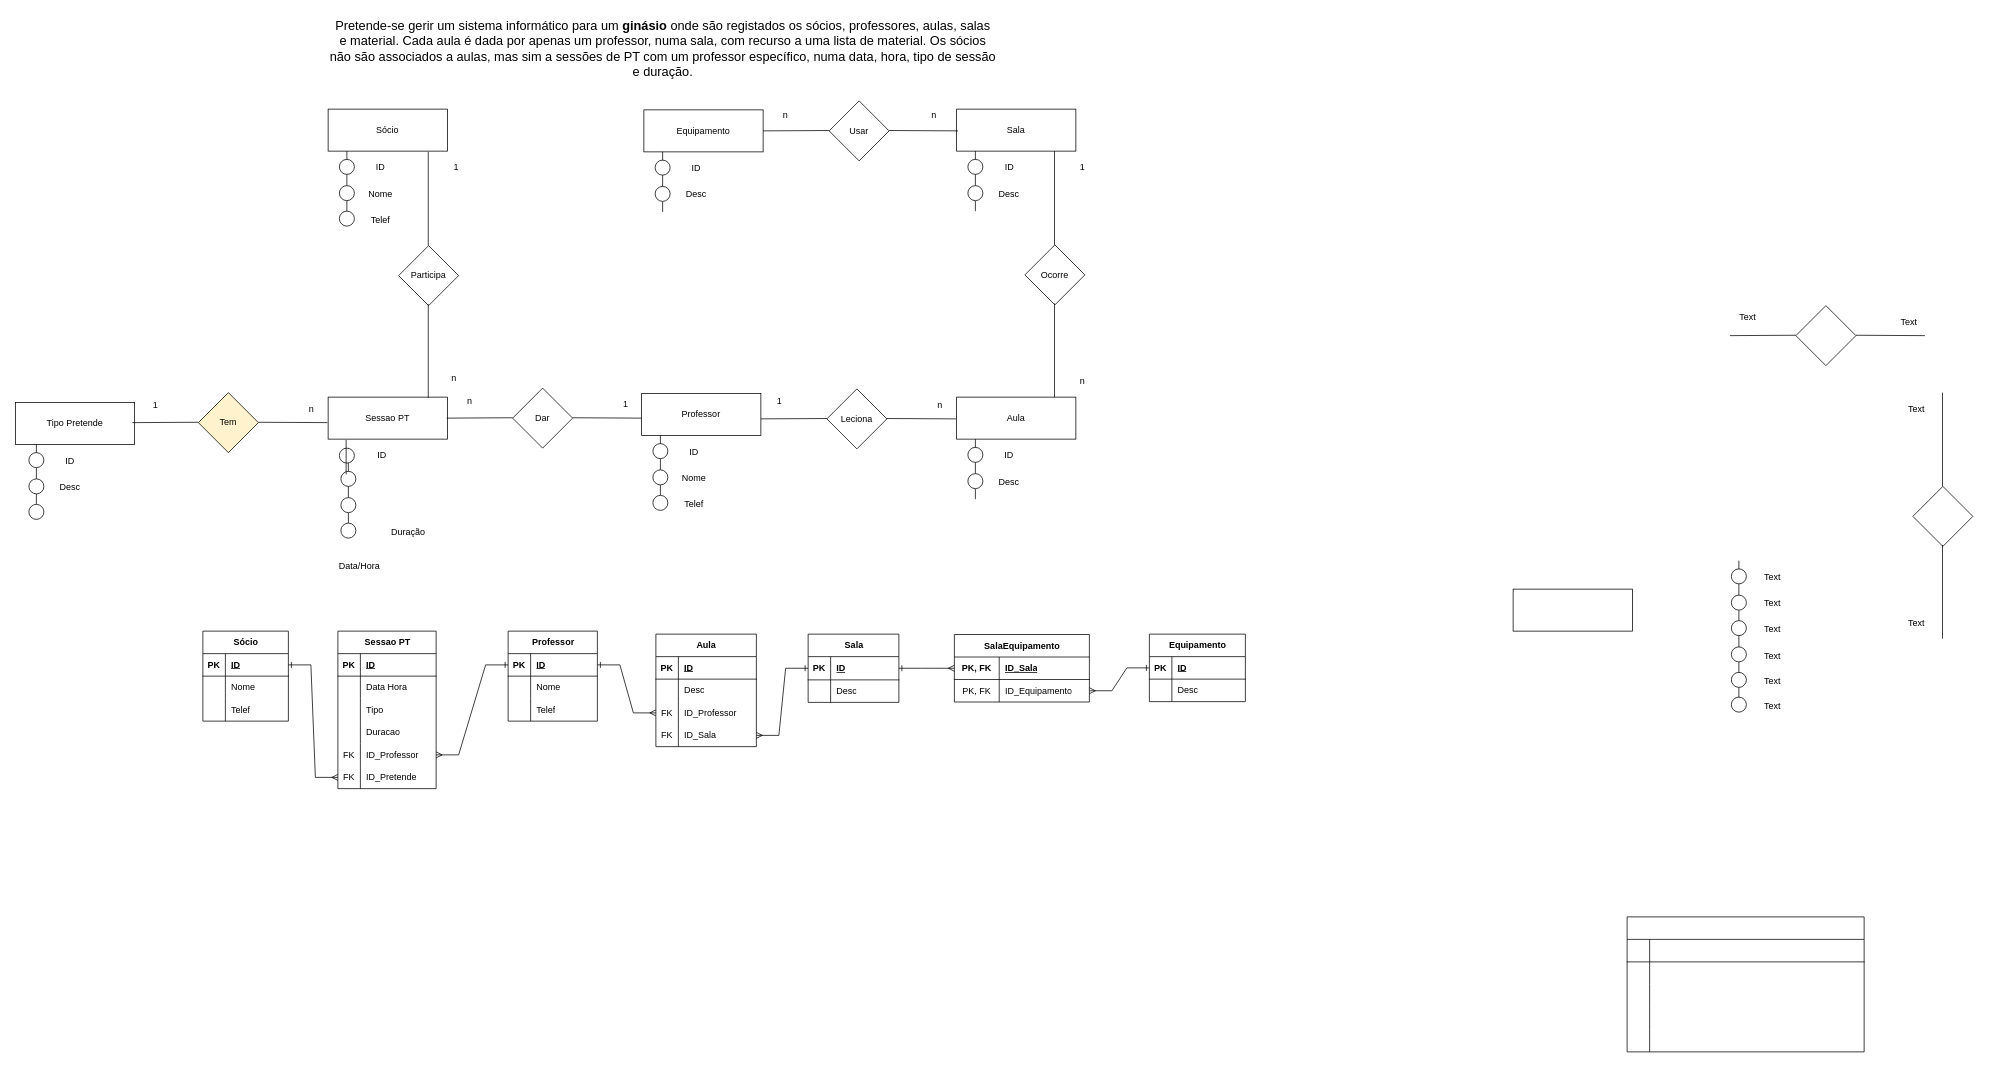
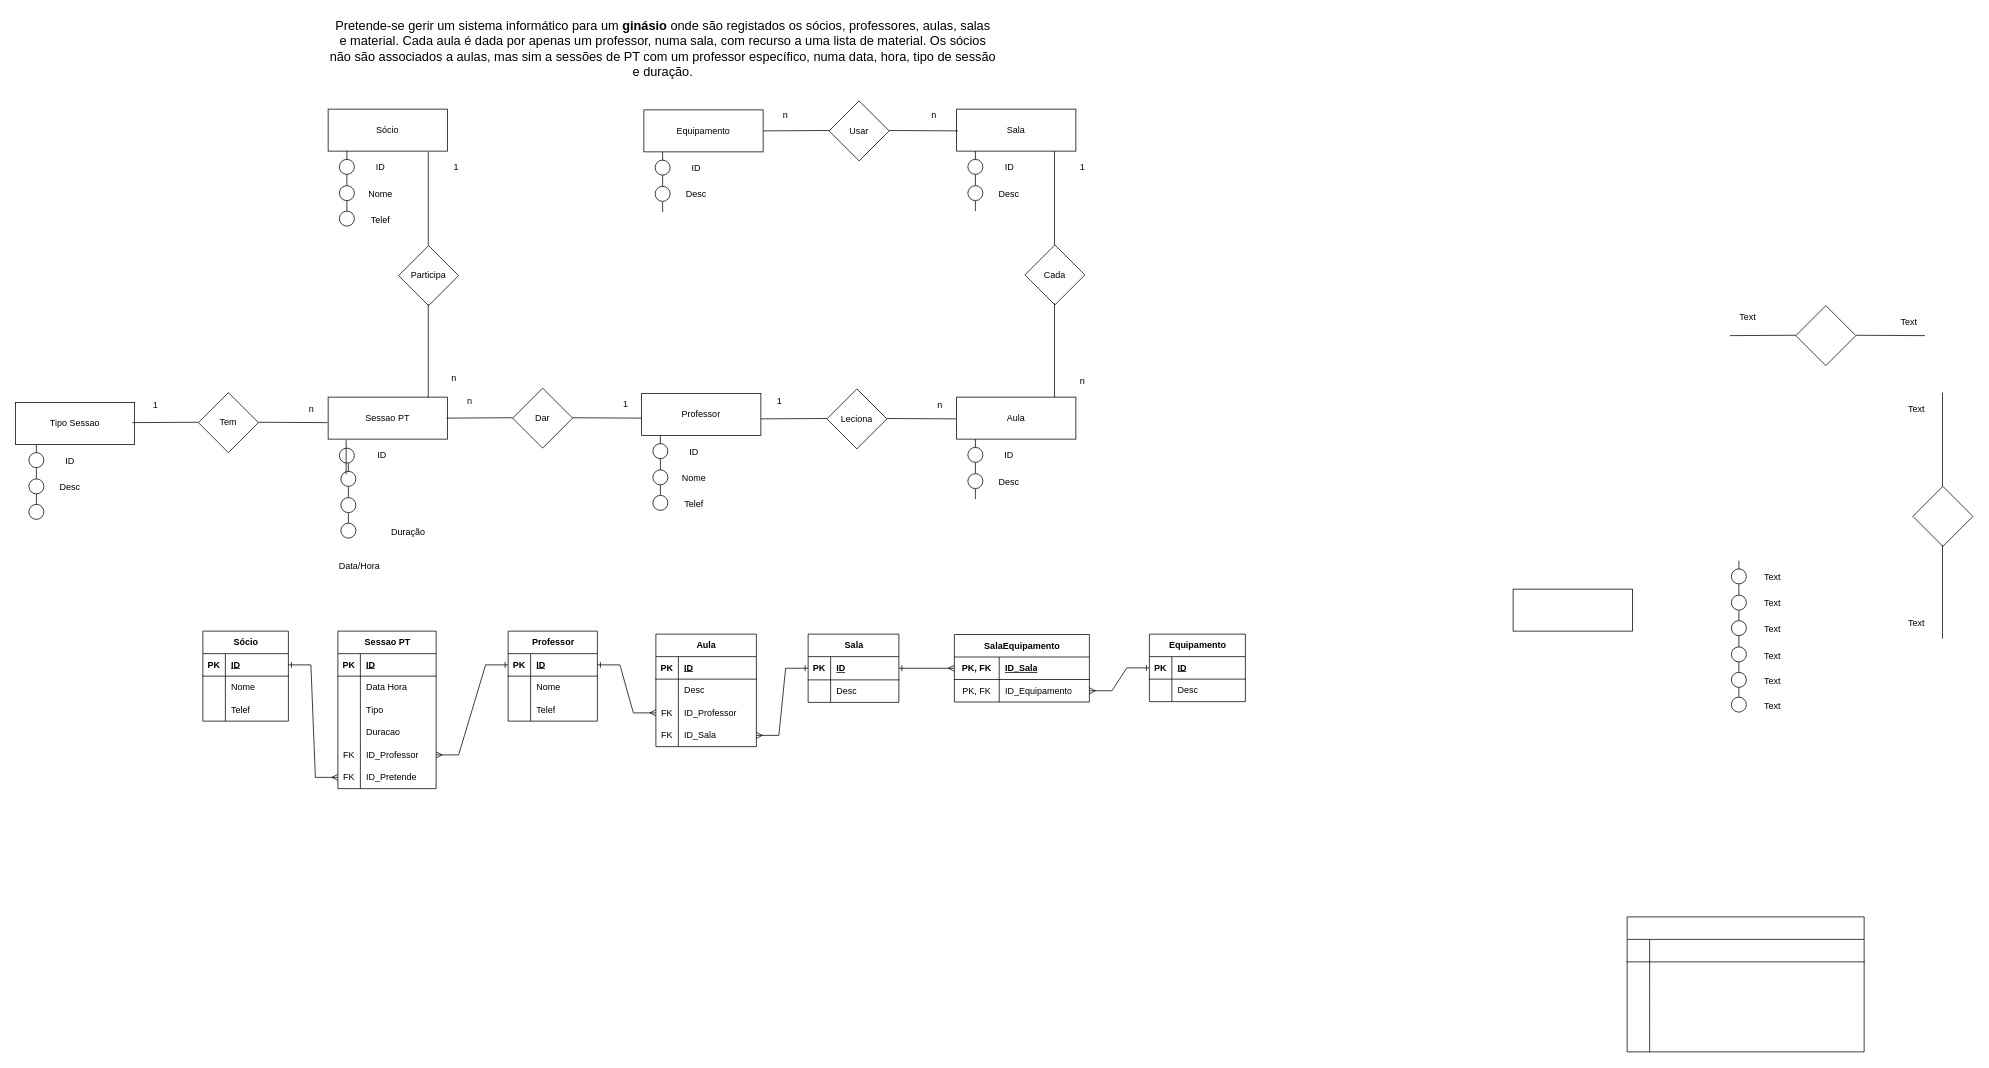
node "Ocorre": label "Ocorre" -> "Cada"
node "Tipo Pretende": label "Tipo Pretende" -> "Tipo Sessao"
node "Tem": fillcolor #fff2cc -> #ffffff
